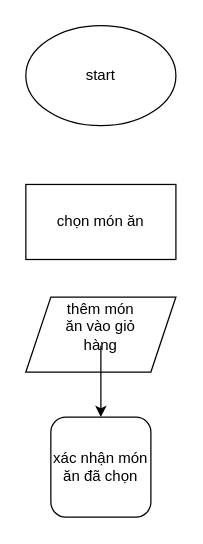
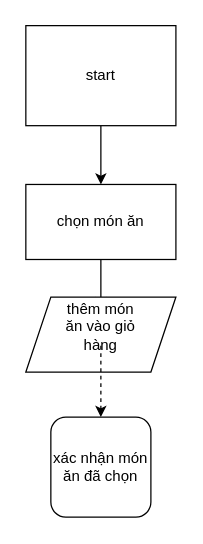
node "start": shape ellipse -> rectangle
edge "start" -> "chọn món ăn": added
edge "chọn món ăn" -> "thêm món ăn vào giỏ hàng": added
edge "thêm món ăn vào giỏ hàng" -> "xác nhận món ăn đã chọn": style solid -> dashed
